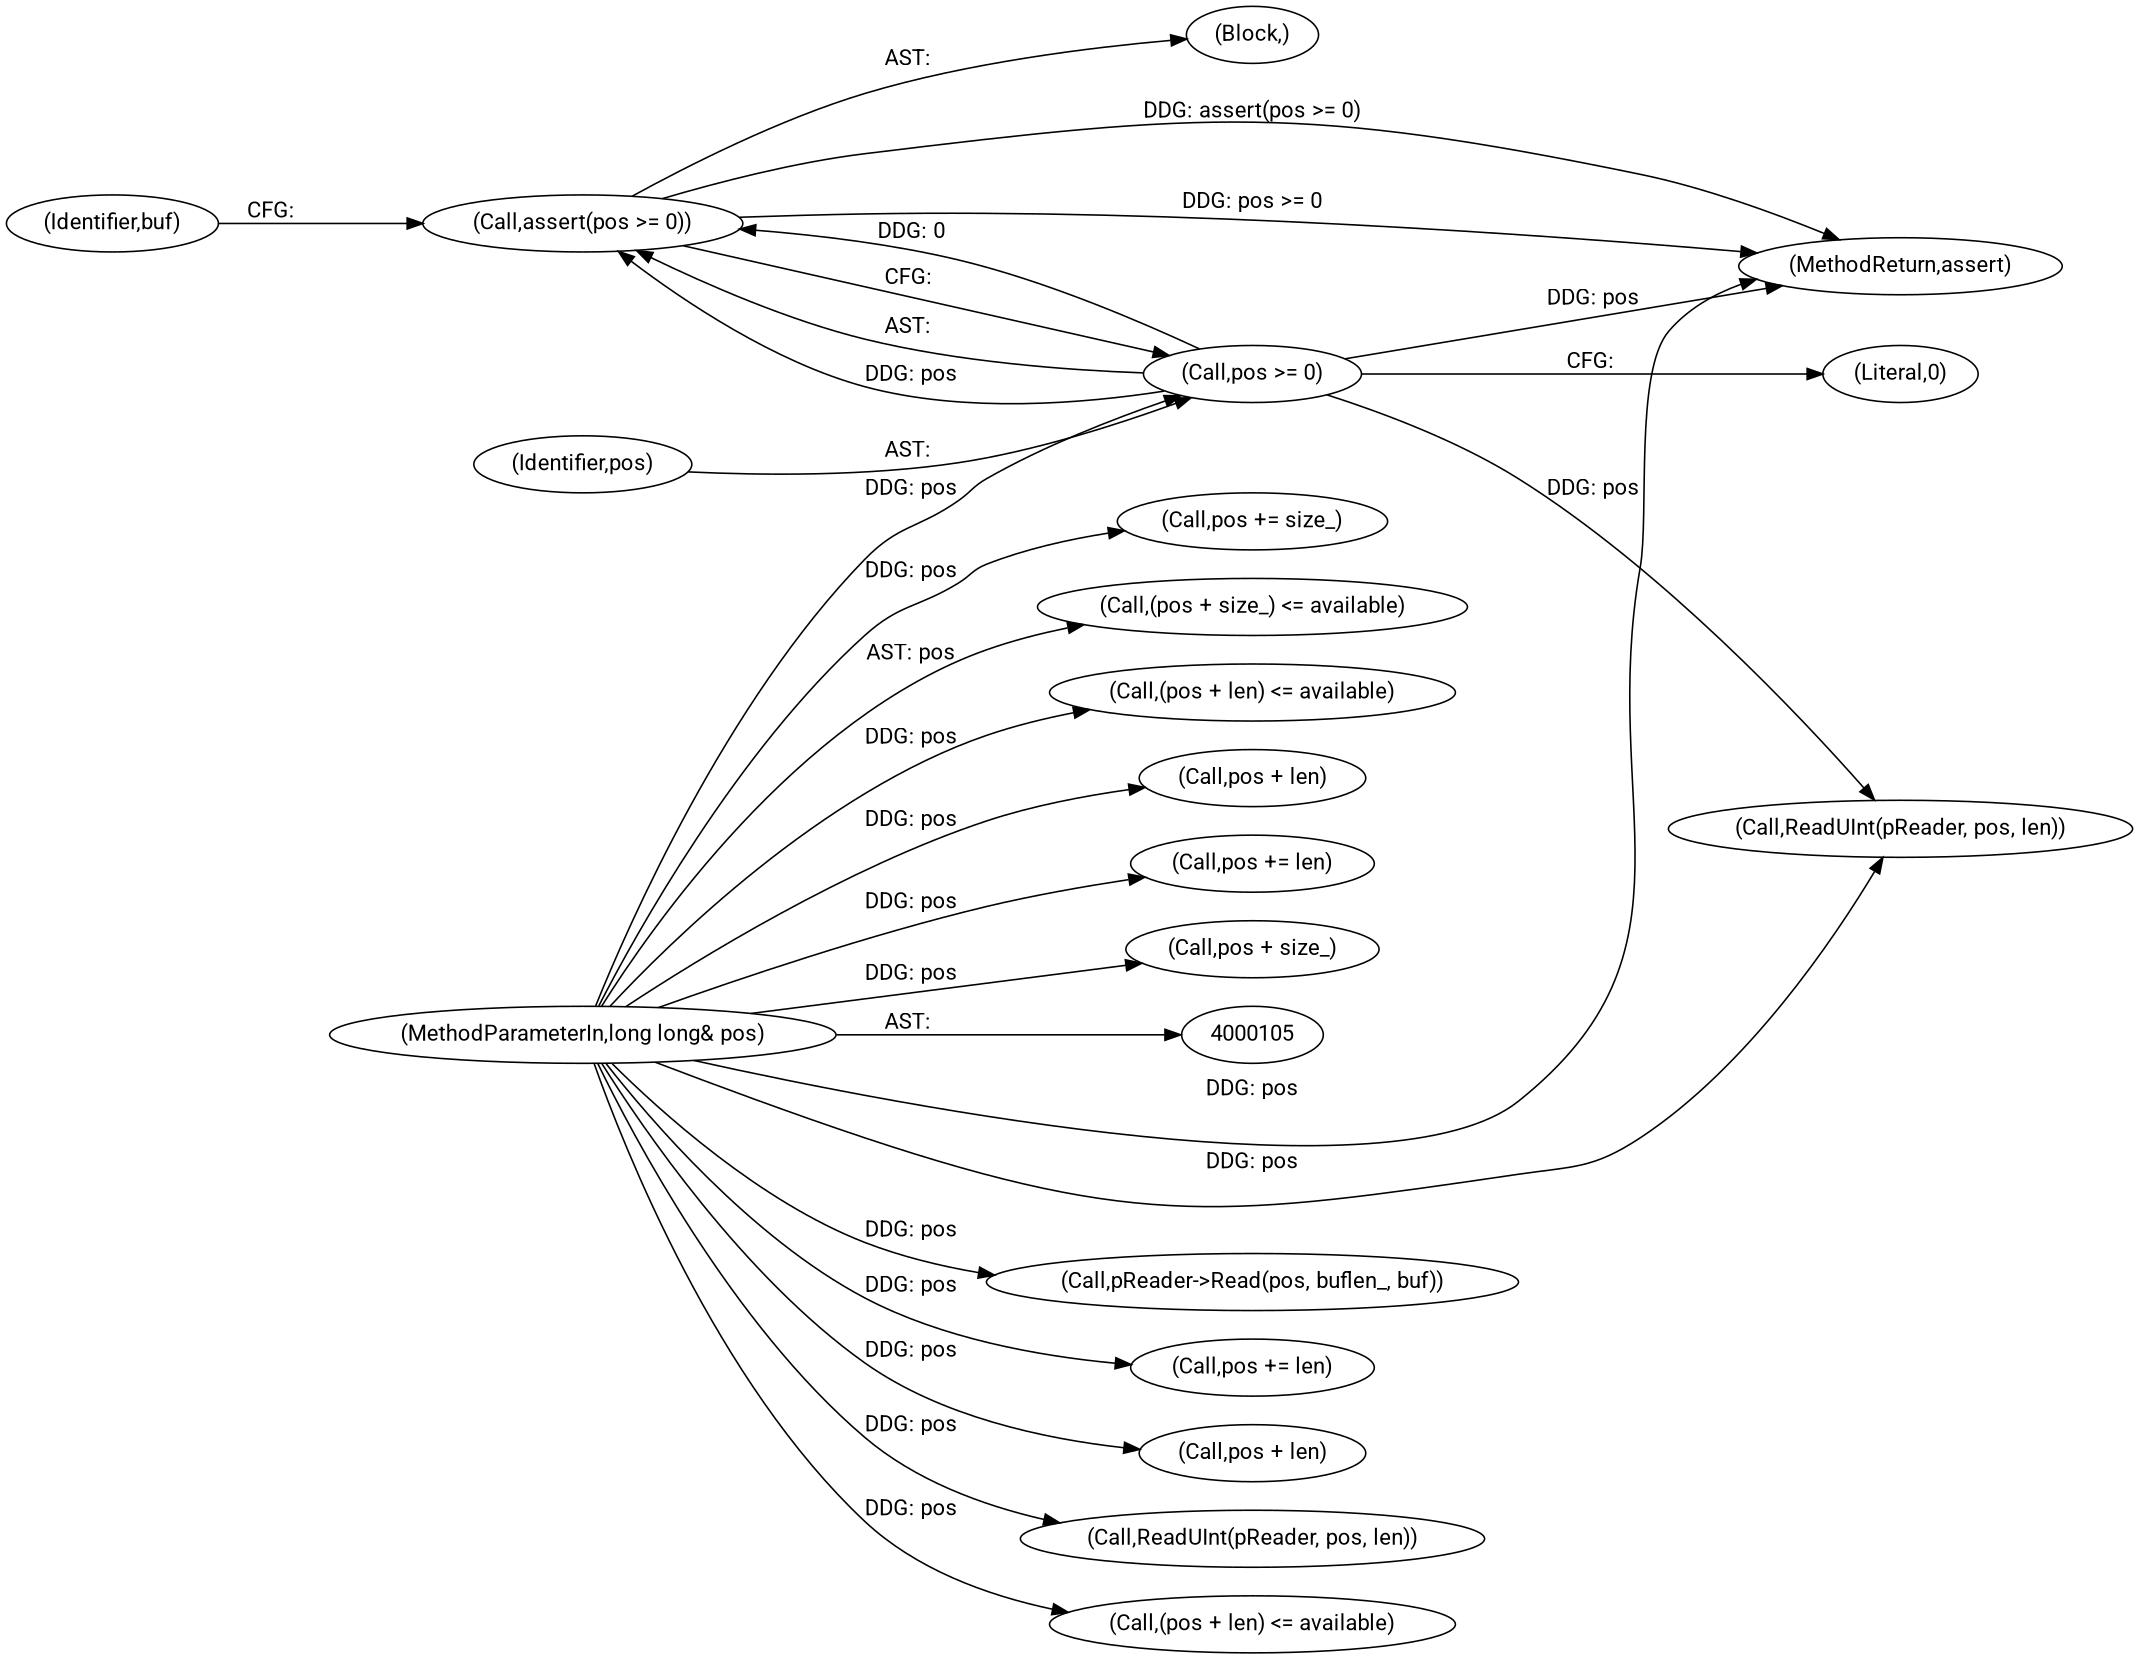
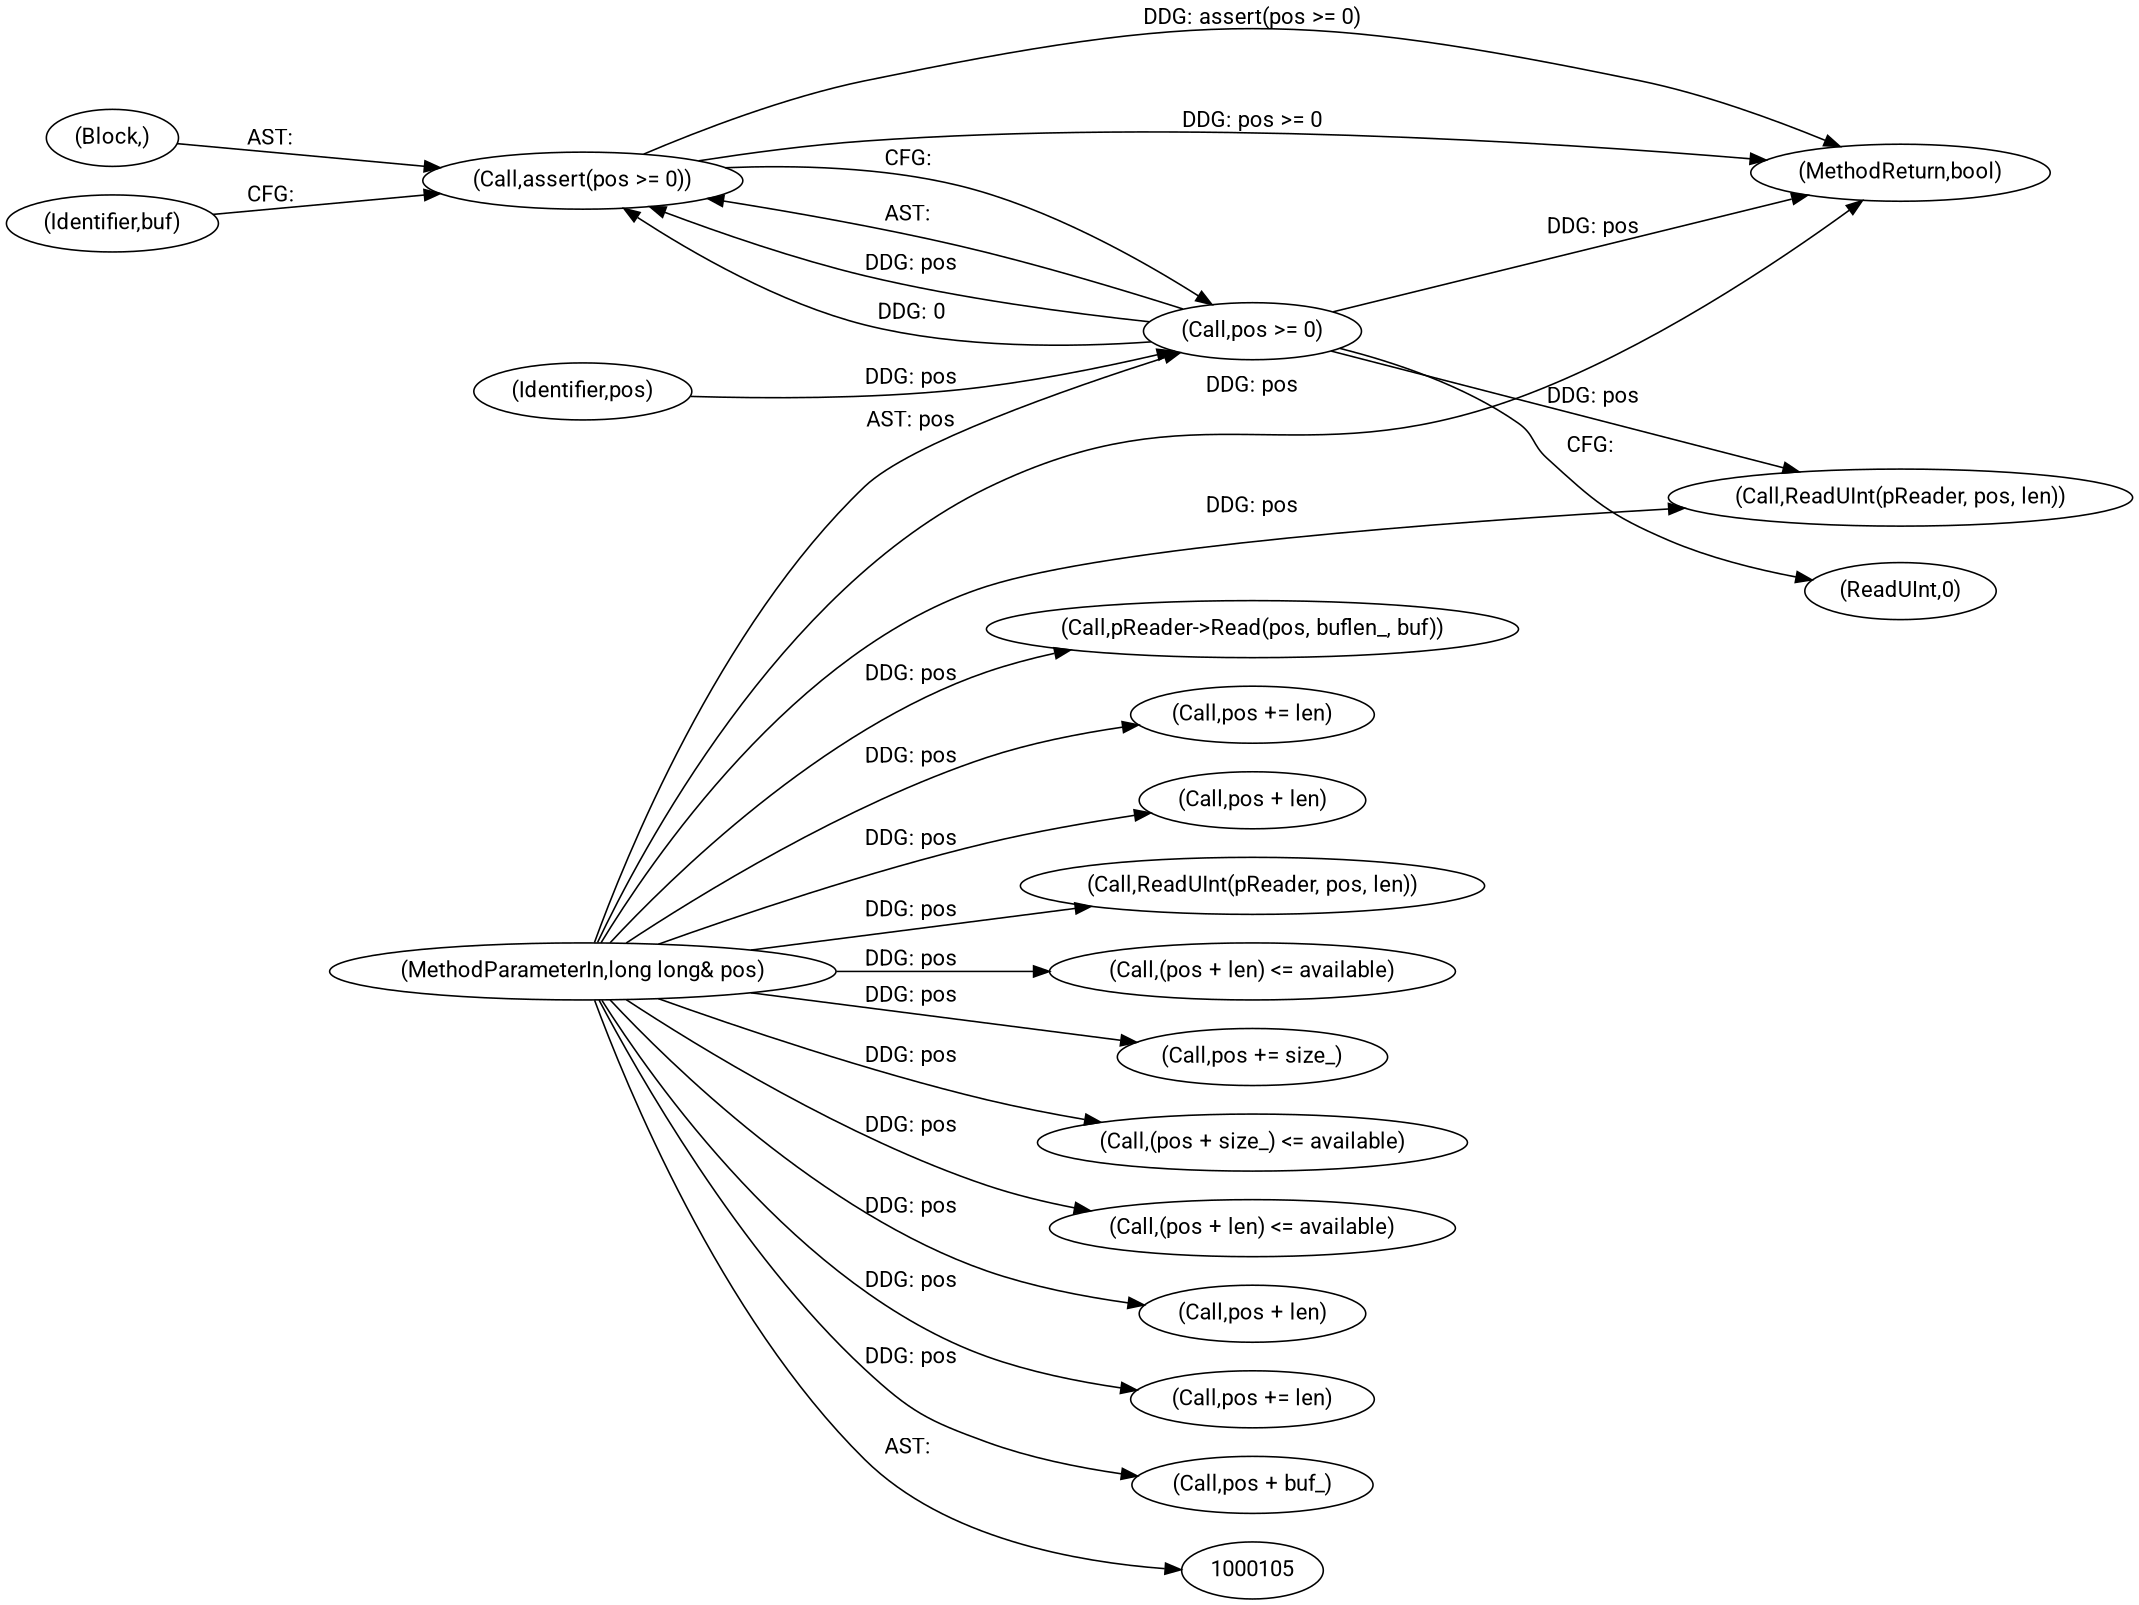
edge "(Call,assert(pos >= 0))" -> "(Block,)": reversed
node "(MethodReturn,assert)": label "(MethodReturn,assert)" -> "(MethodReturn,bool)"
node "(Literal,0)": label "(Literal,0)" -> "(ReadUInt,0)"
edge "(Identifier,pos)" -> "(Call,pos >= 0)": label "AST: " -> "DDG: pos"
edge "(MethodParameterIn,long long& pos)" -> "(Call,pos >= 0)": label "DDG: pos" -> "AST: pos"
edge "(MethodParameterIn,long long& pos)" -> "(Call,(pos + size_) <= available)": label "AST: pos" -> "DDG: pos"
node "(Call,pos + size_)": label "(Call,pos + size_)" -> "(Call,pos + buf_)"
node "4000105": label "4000105" -> "1000105"
